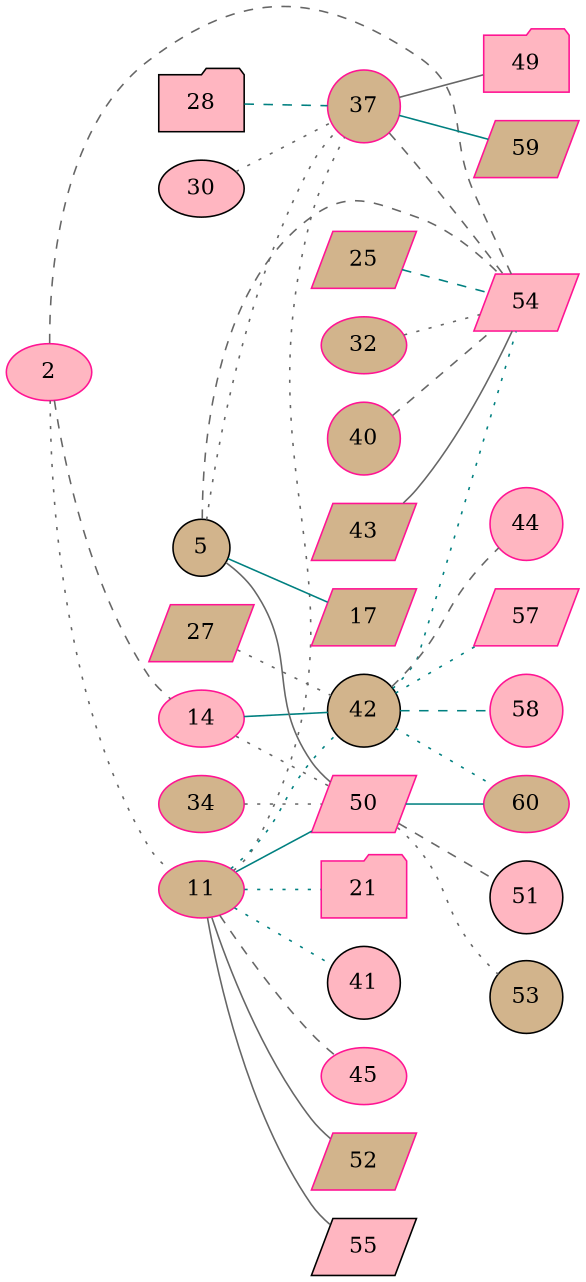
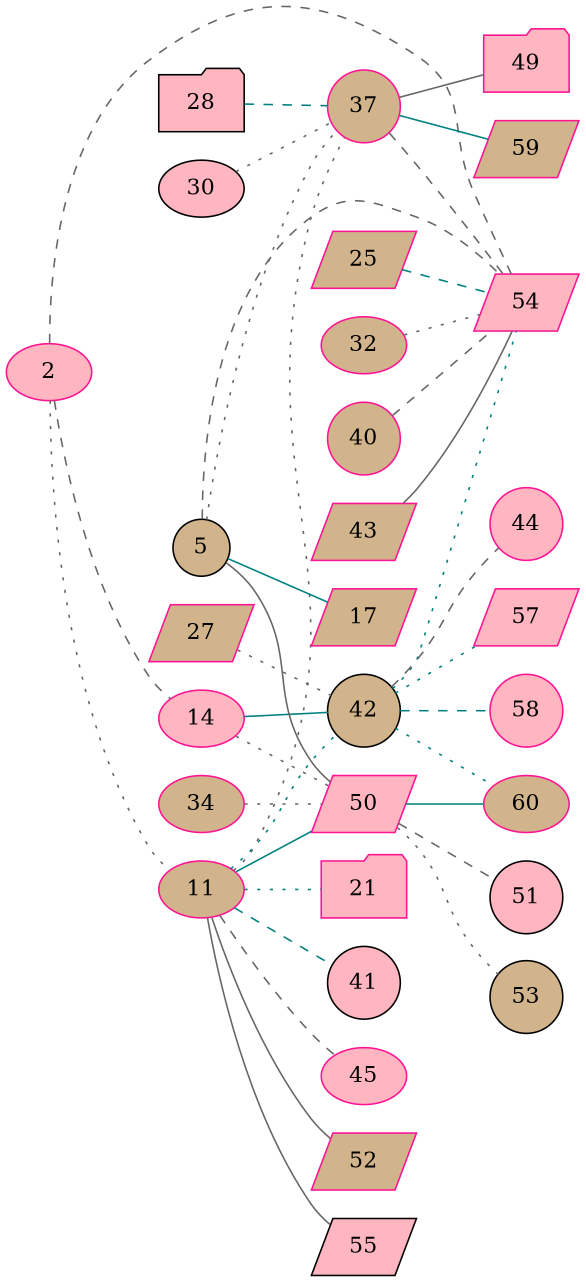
edge "11" -- "41": style dotted -> dashed
